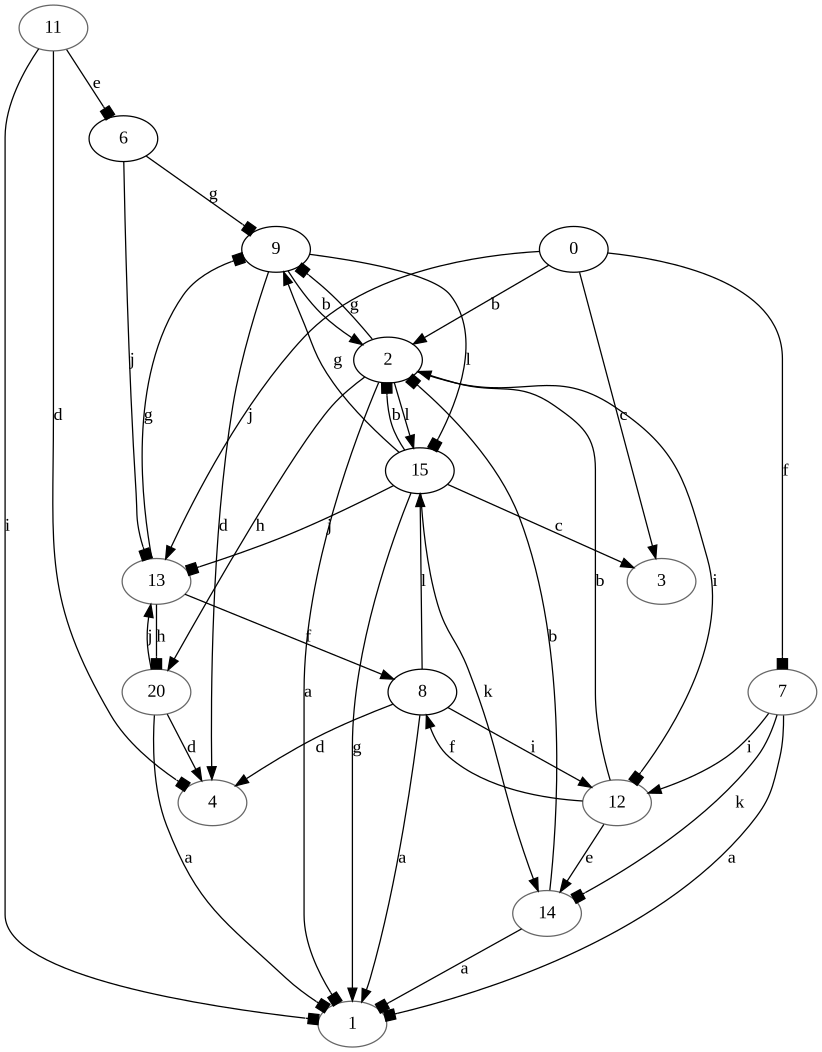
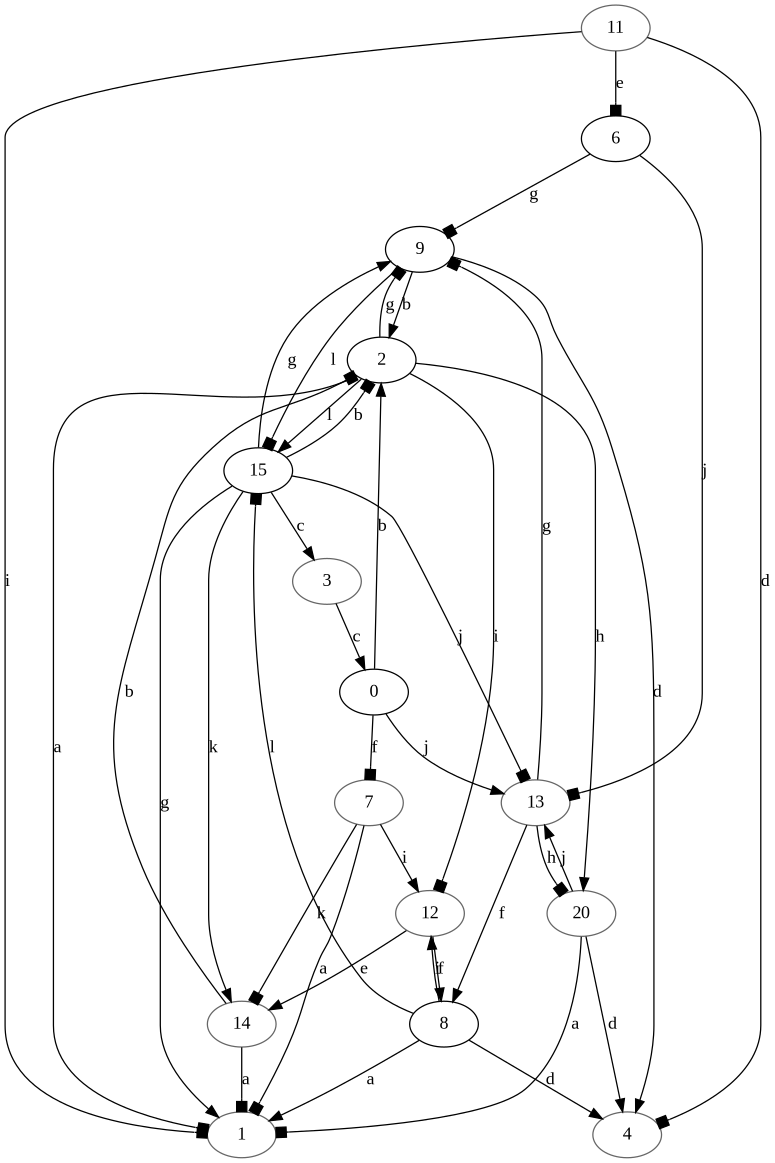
edge "0" -> "3": reversed
edge "12" -> "2": removed, label "b"
edge "8" -> "15": arrowhead normal -> box
